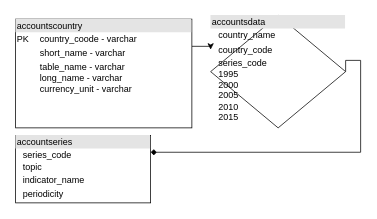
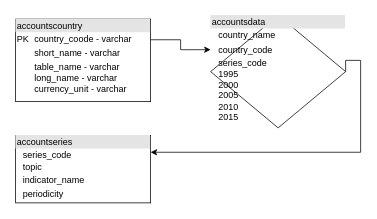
node "accountscountry PK country_coode - varchar short_name - varchar table_name - varchar long_name - varchar currency_unit - varchar": size 176x109 -> 135x83
edge "accountsdata country_name country_code series_code 1995 2000 2005 2010 2015" -> "accountseries series_code topic indicator_name periodicity": arrowhead diamond -> classic
